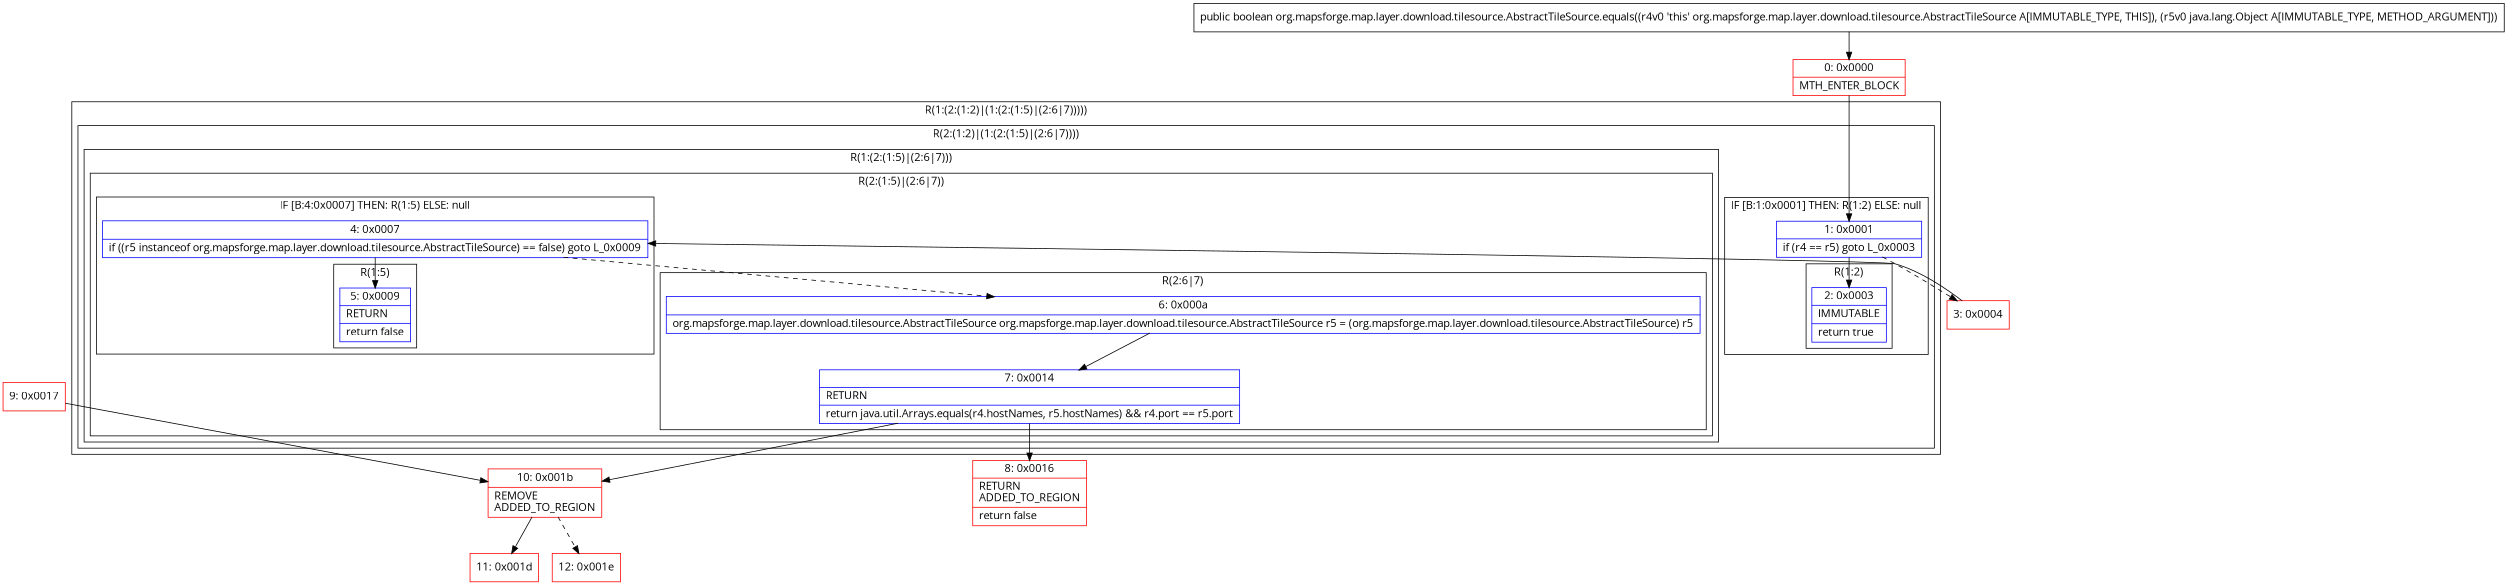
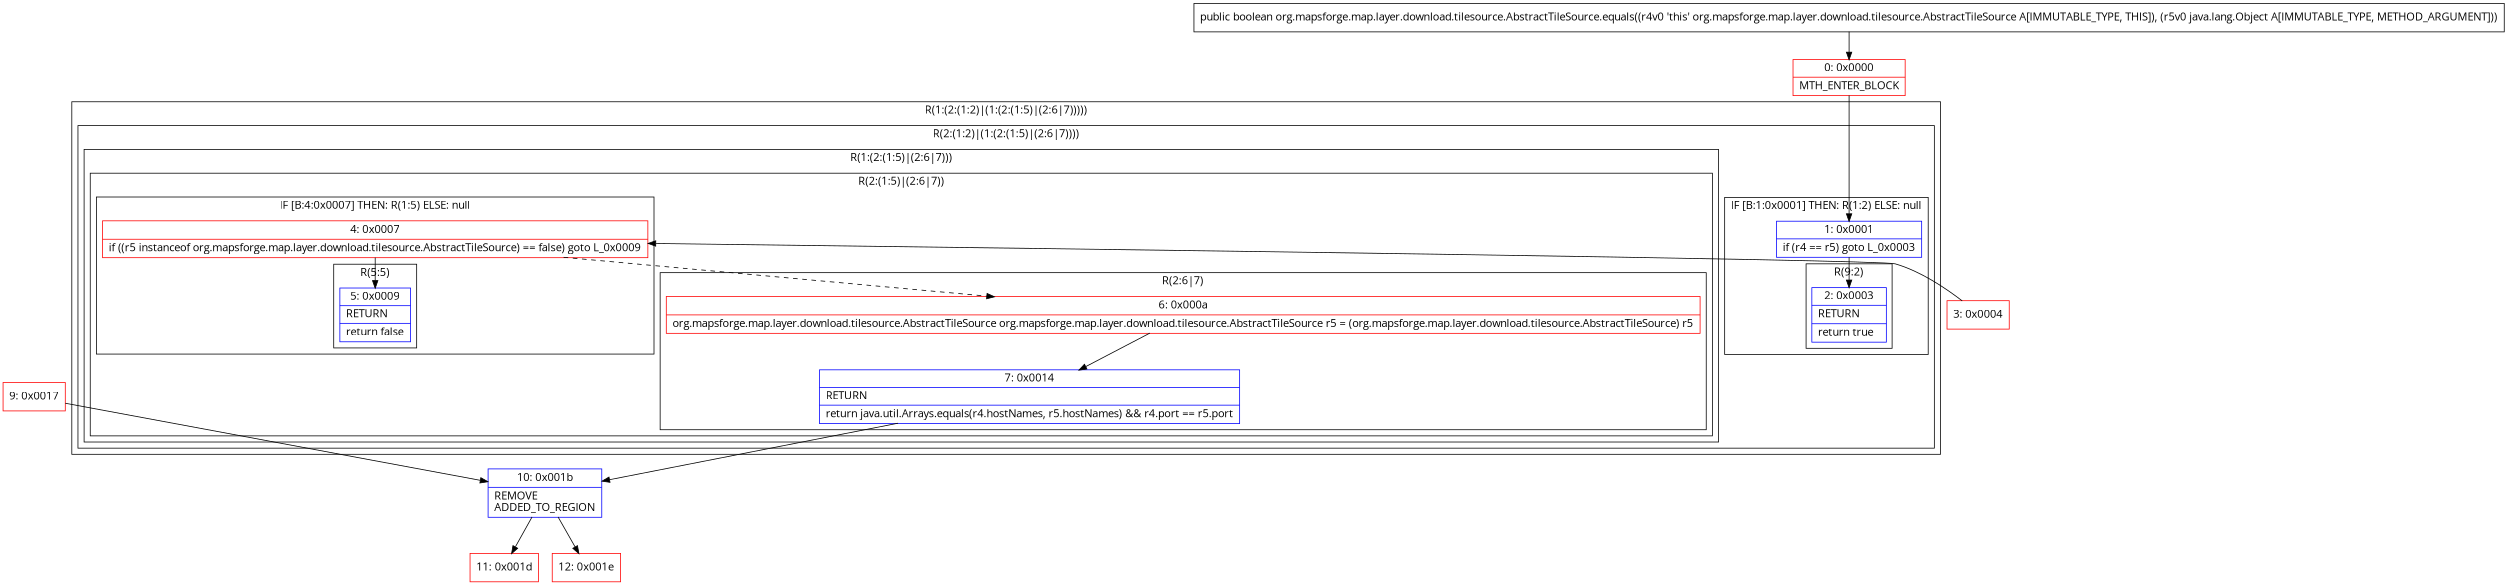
node "4: 0x0007": color blue -> red
cluster "R(1:5)": label "R(1:5)" -> "R(5:5)"
cluster "R(1:2)": label "R(1:2)" -> "R(9:2)"
edge "1: 0x0001" -> "3: 0x0004": removed
node "2: 0x0003": text "IMMUTABLE" -> "RETURN"
node "6: 0x000a": color blue -> red
node "10: 0x001b": color red -> blue
node "8: 0x0016": removed
edge "10: 0x001b" -> "12: 0x001e": style dashed -> solid
